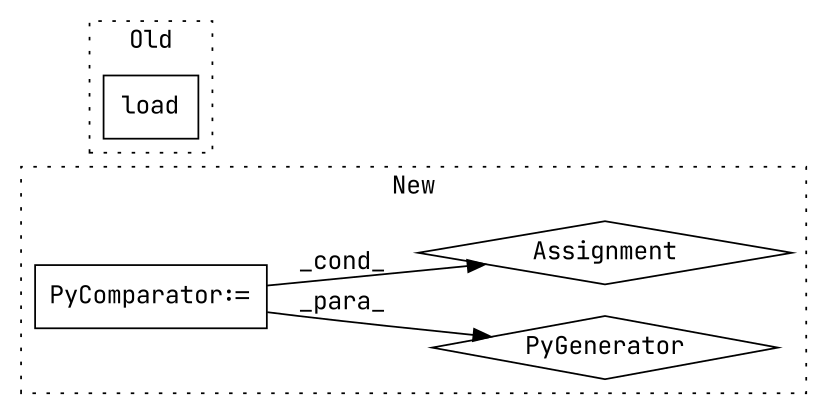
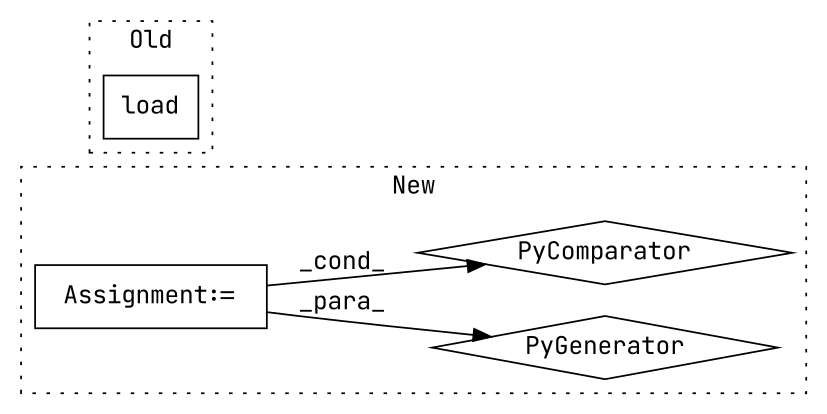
node "Assignment": label "Assignment" -> "PyComparator"
node "PyComparator:=": label "PyComparator:=" -> "Assignment:="
